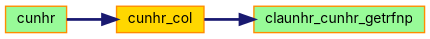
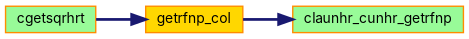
node "cunhr": label "cunhr" -> "cgetsqrhrt"
node "cunhr_col": label "cunhr_col" -> "getrfnp_col"
